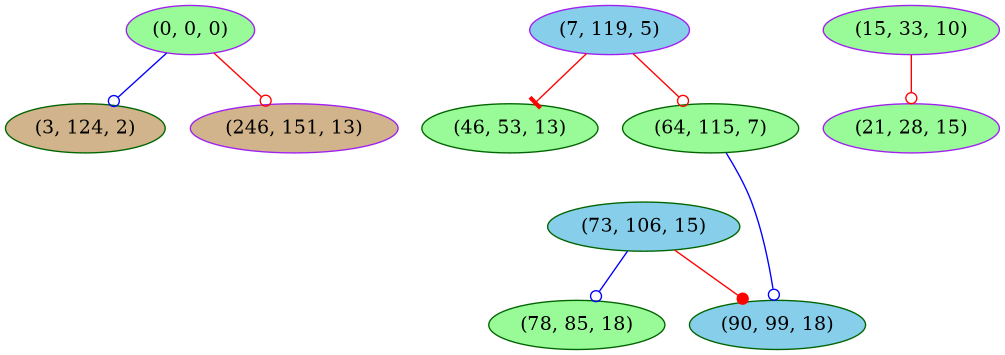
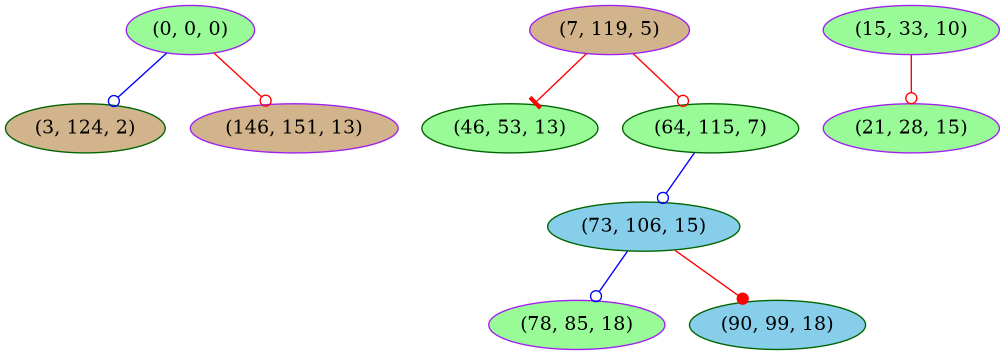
node "(7, 119, 5)": fillcolor skyblue -> tan
node "(246, 151, 13)": label "(246, 151, 13)" -> "(146, 151, 13)"
edge "(64, 115, 7)" -> "(90, 99, 18)": now "(64, 115, 7)" -> "(73, 106, 15)"
node "(78, 85, 18)": color darkgreen -> purple
